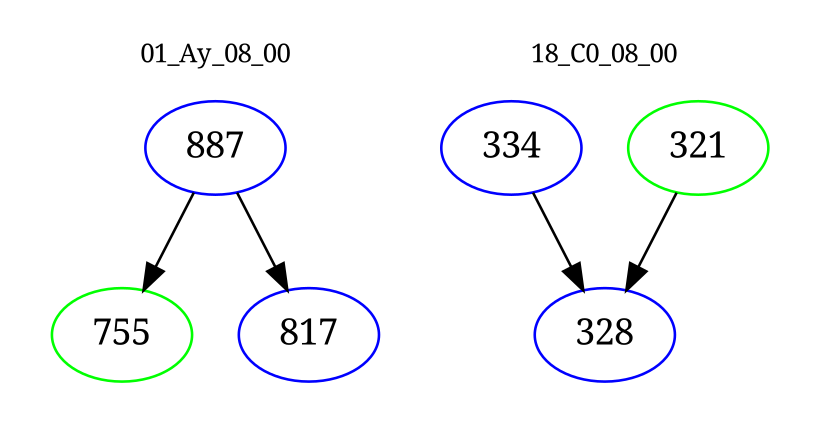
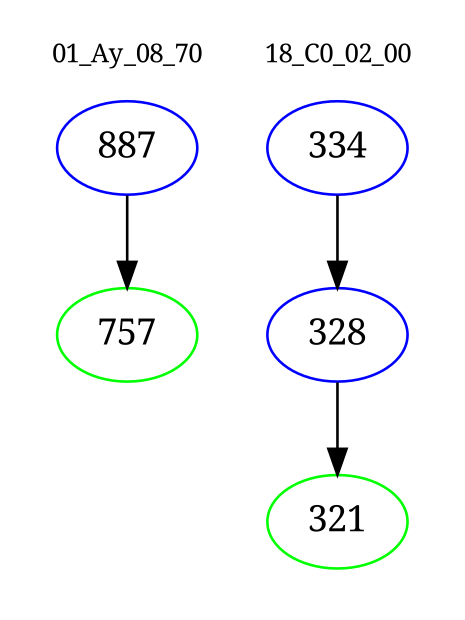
cluster "01_Ay_08_00": label "01_Ay_08_00" -> "01_Ay_08_70"
cluster "18_C0_08_00": label "18_C0_08_00" -> "18_C0_02_00"
edge "321" -> "328": reversed
node "755": label "755" -> "757"
node "817": removed
